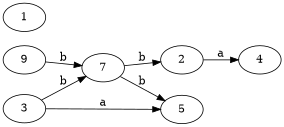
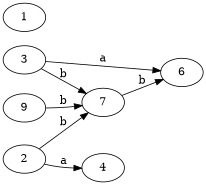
edge "7" -> "2": reversed
node "5": label "5" -> "6"
